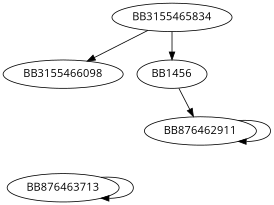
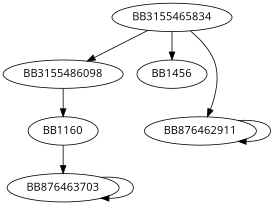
node "BB3155466098": label "BB3155466098" -> "BB3155486098"
edge "BB1456" -> "BB876462911": now "BB3155465834" -> "BB876462911"
node "BB1160": added
node "BB876463713": label "BB876463713" -> "BB876463703"
